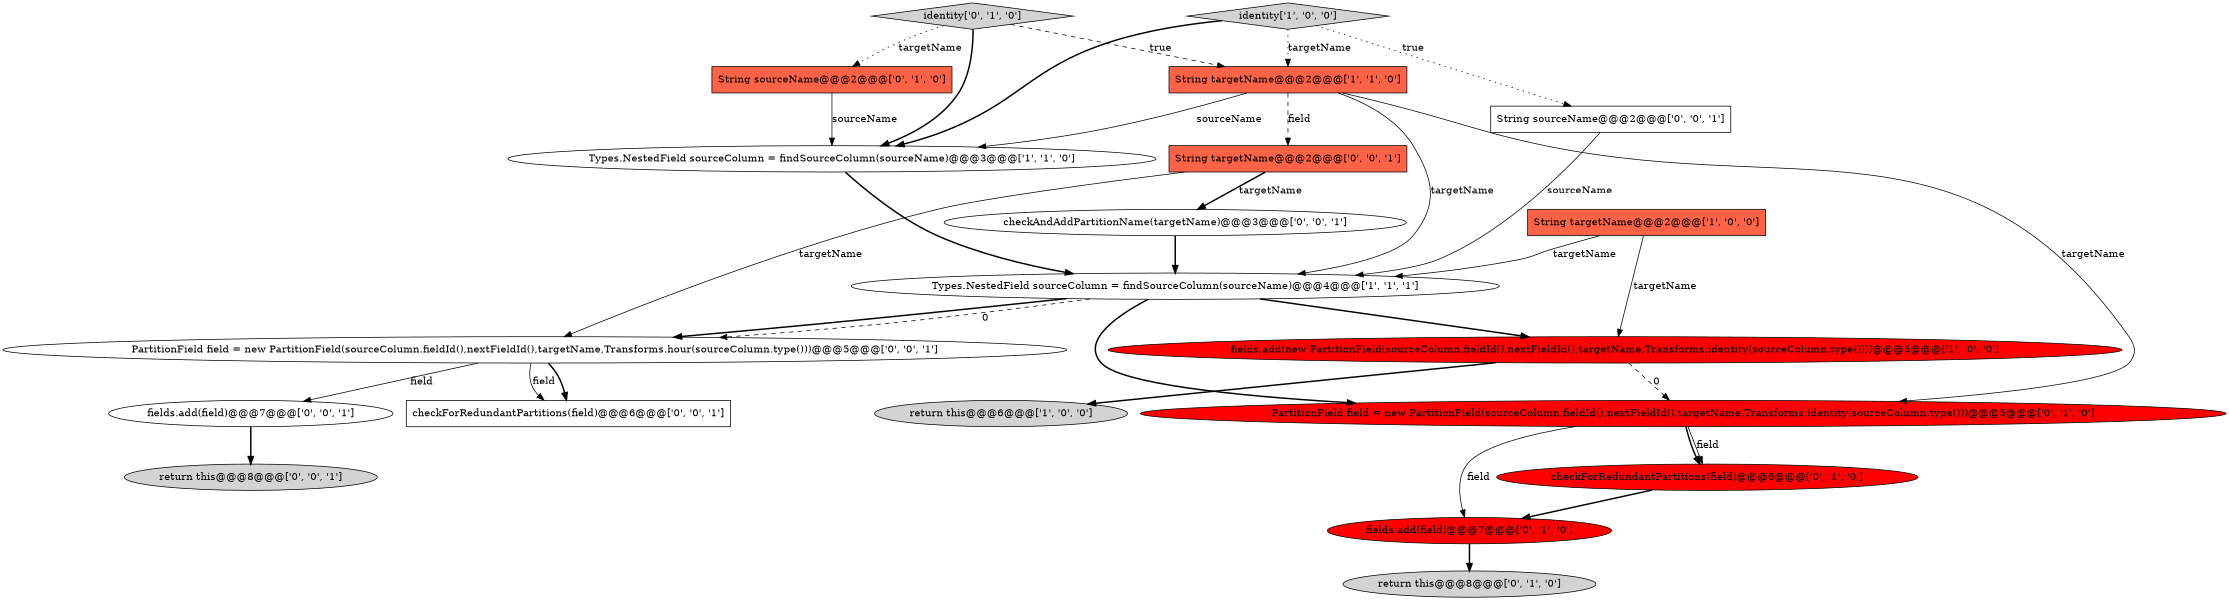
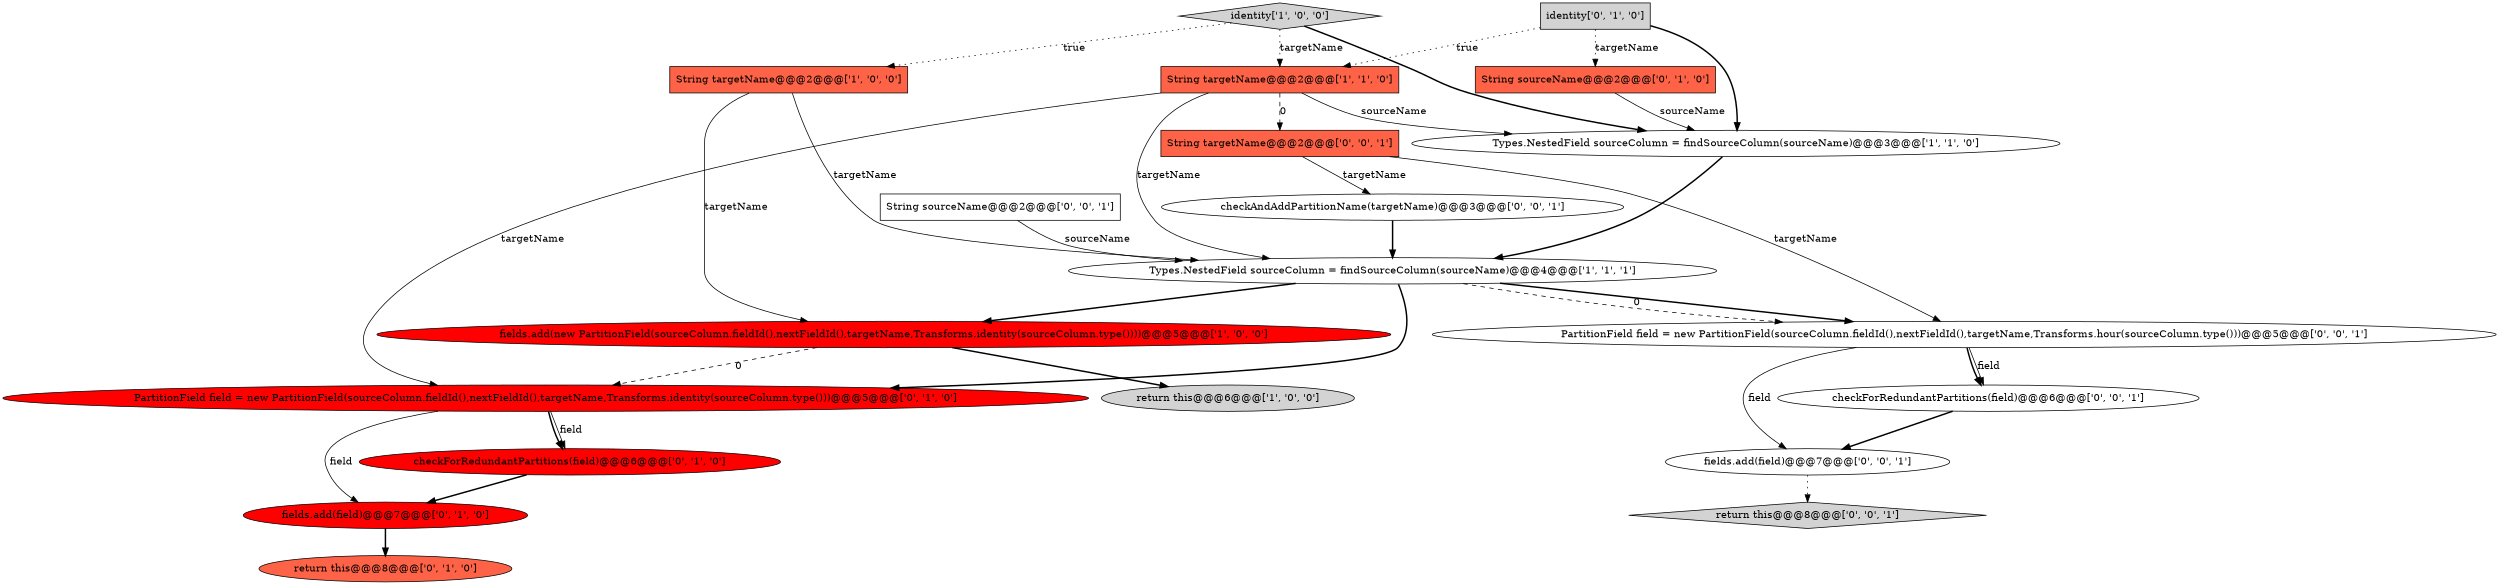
node "identity['0', '1', '0']": shape diamond -> box
edge "identity['0', '1', '0']" -> "String targetName@@@2@@@['1', '1', '0']": style dashed -> dotted
edge "identity['1', '0', '0']" -> "String sourceName@@@2@@@['0', '0', '1']": now "identity['1', '0', '0']" -> "String targetName@@@2@@@['1', '0', '0']"
edge "String targetName@@@2@@@['1', '1', '0']" -> "String targetName@@@2@@@['0', '0', '1']": label "field" -> "0"
edge "String targetName@@@2@@@['0', '0', '1']" -> "checkAndAddPartitionName(targetName)@@@3@@@['0', '0', '1']": style bold -> solid
node "checkForRedundantPartitions(field)@@@6@@@['0', '0', '1']": shape box -> ellipse
edge "checkForRedundantPartitions(field)@@@6@@@['0', '0', '1']" -> "fields.add(field)@@@7@@@['0', '0', '1']": added
edge "fields.add(field)@@@7@@@['0', '0', '1']" -> "return this@@@8@@@['0', '0', '1']": style bold -> dotted
node "return this@@@8@@@['0', '0', '1']": shape ellipse -> diamond
node "return this@@@8@@@['0', '1', '0']": fillcolor lightgray -> tomato
